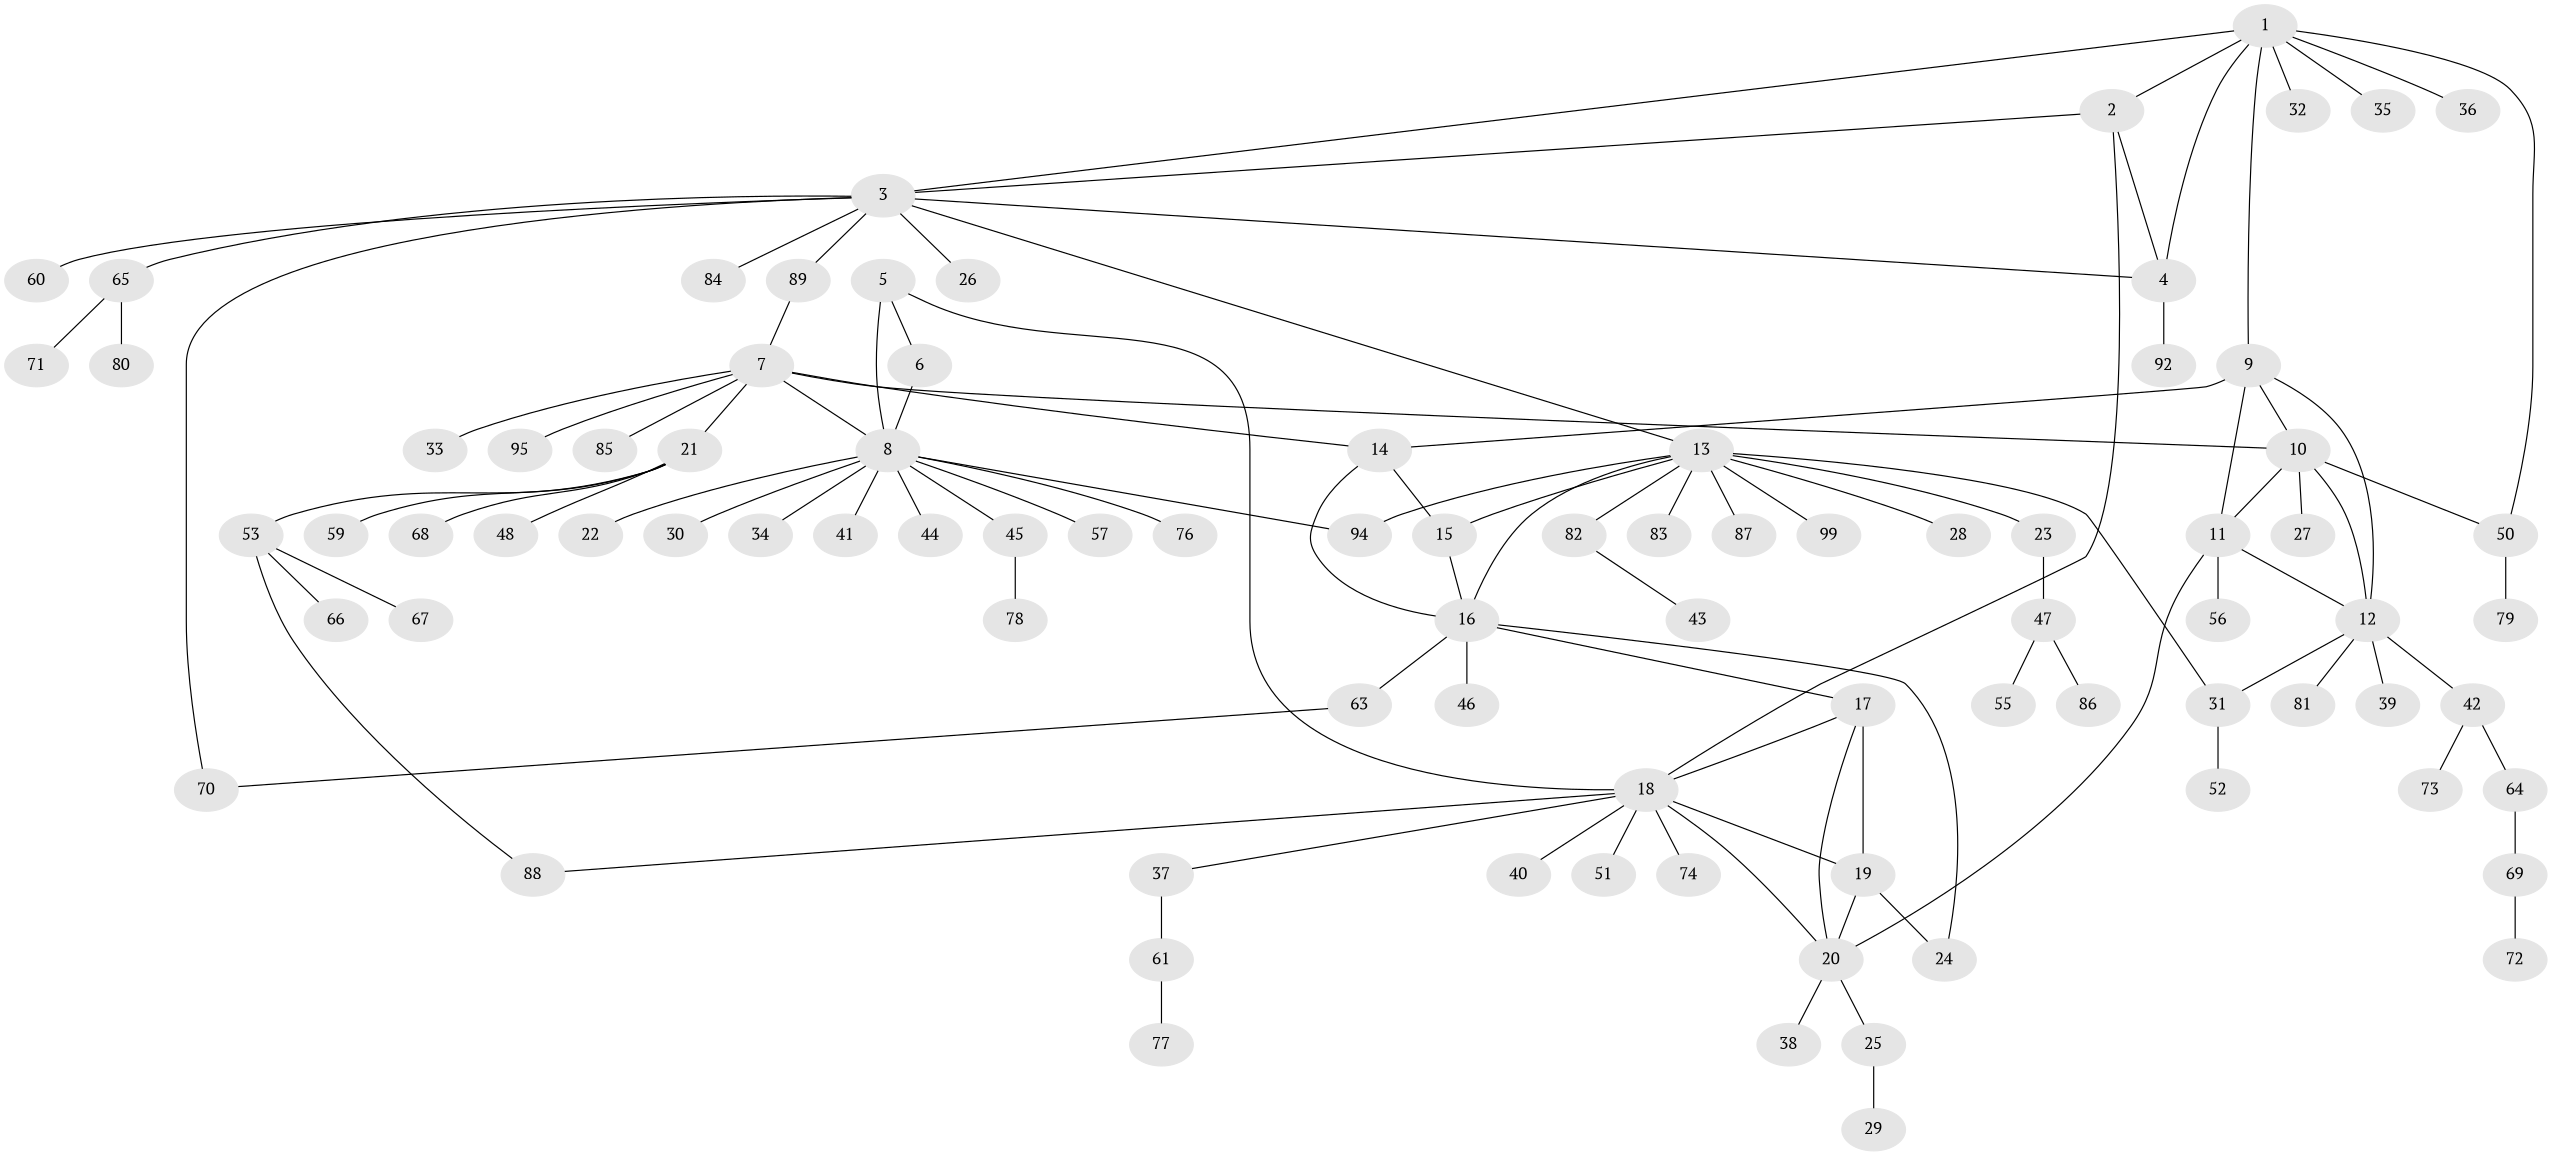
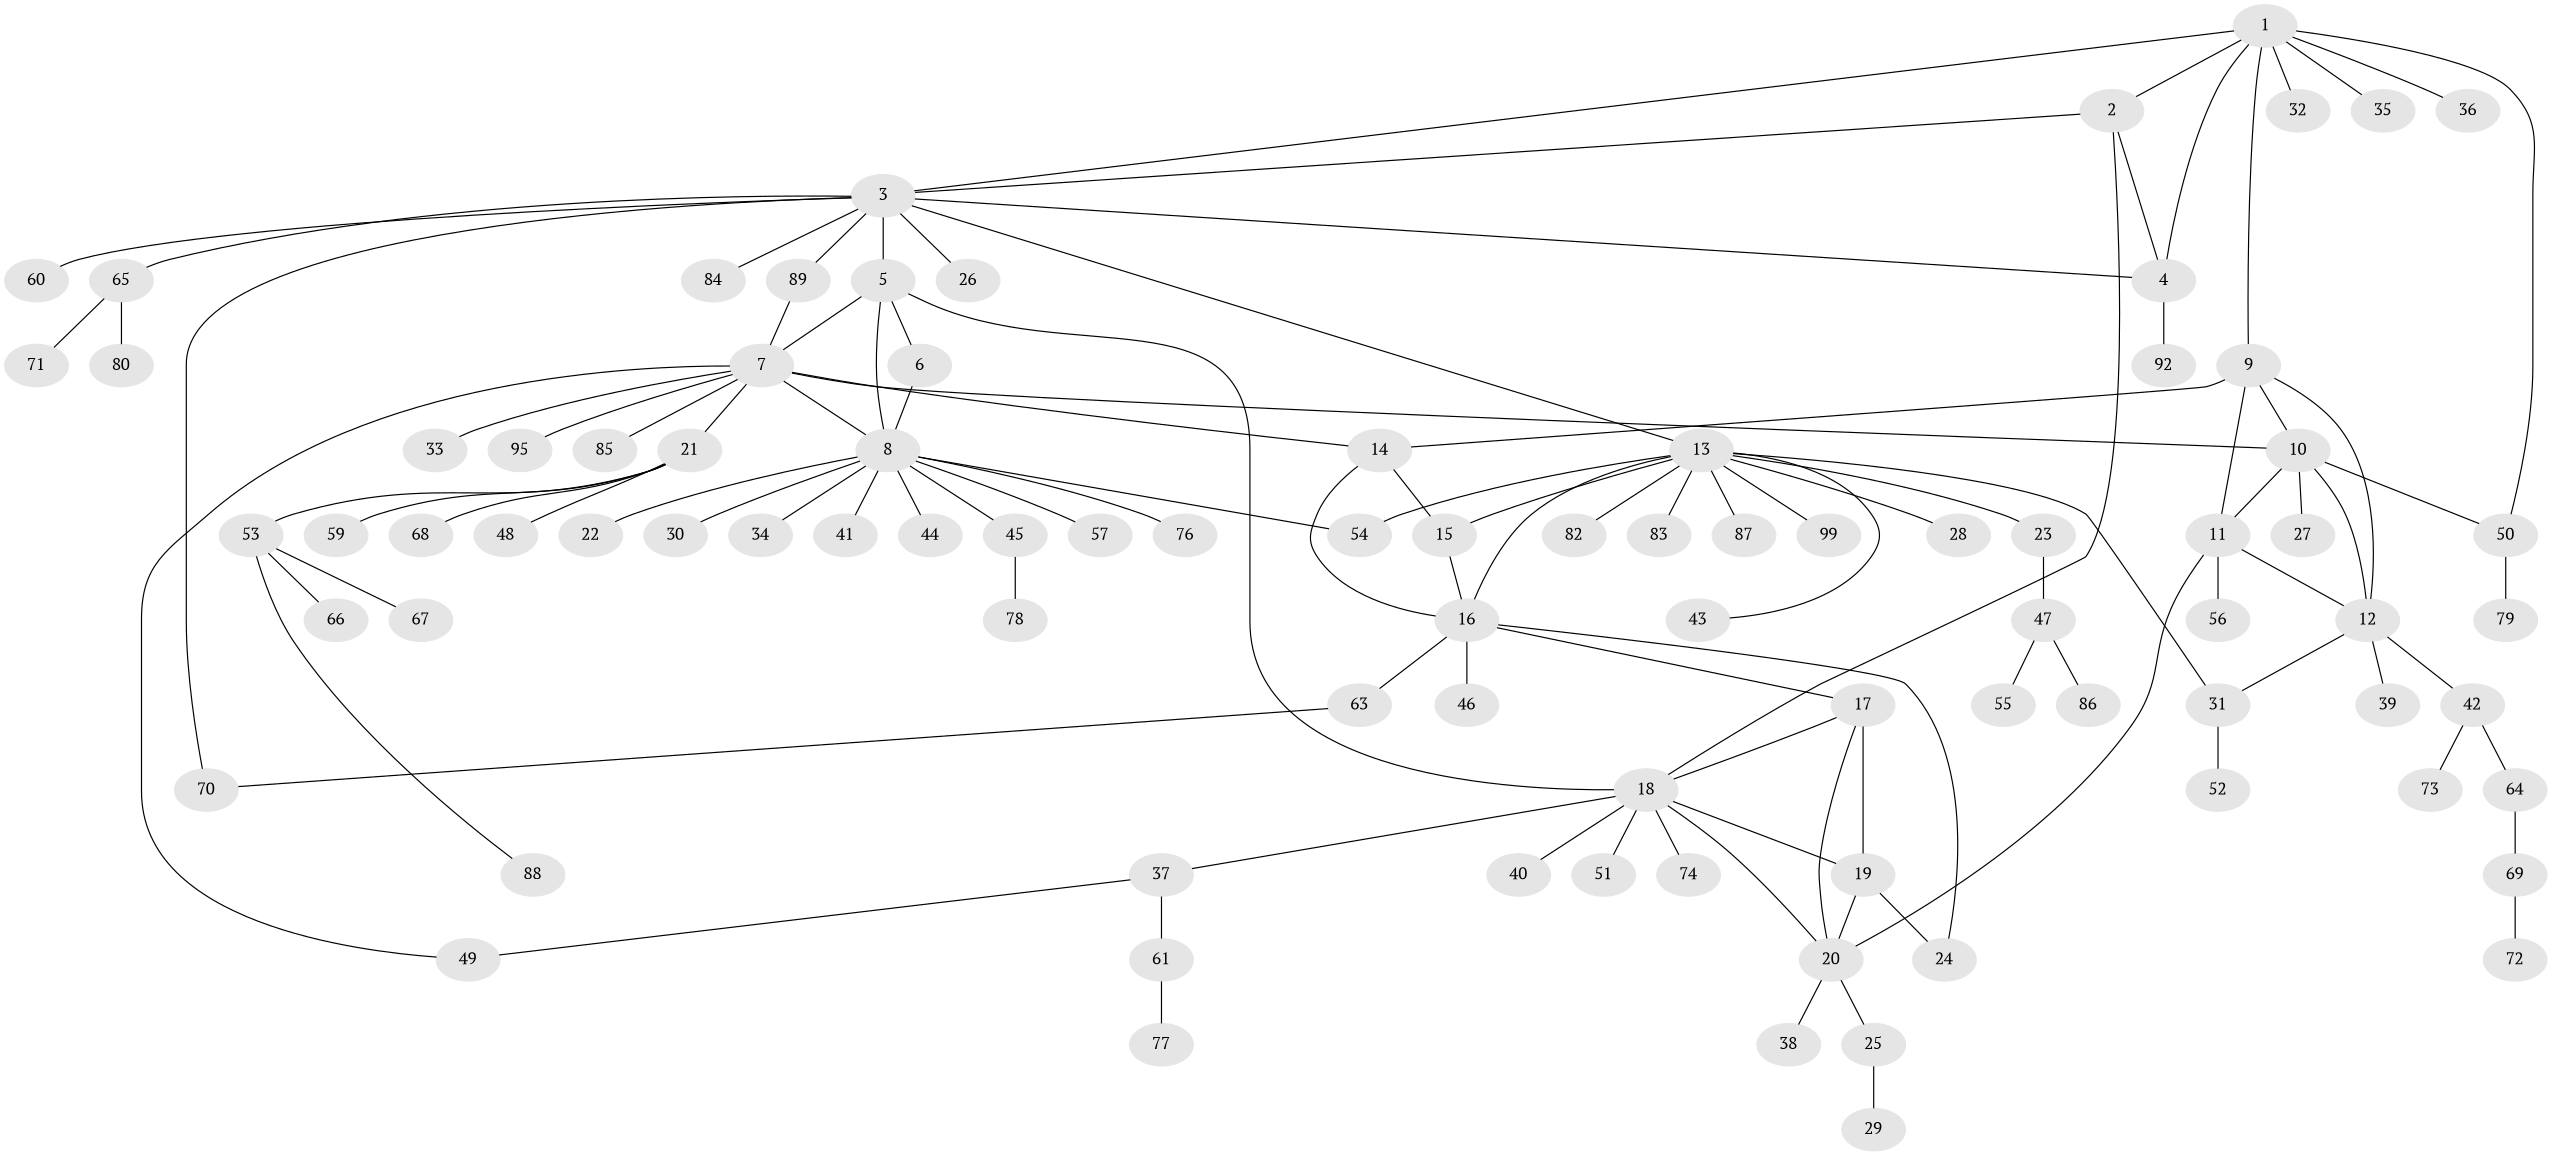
edge "3" -- "5": added
edge "5" -- "7": added
node "94": label "94" -> "54"
edge "82" -- "43": now "13" -- "43"
node "81": removed
edge "18" -- "88": removed
node "49": added
